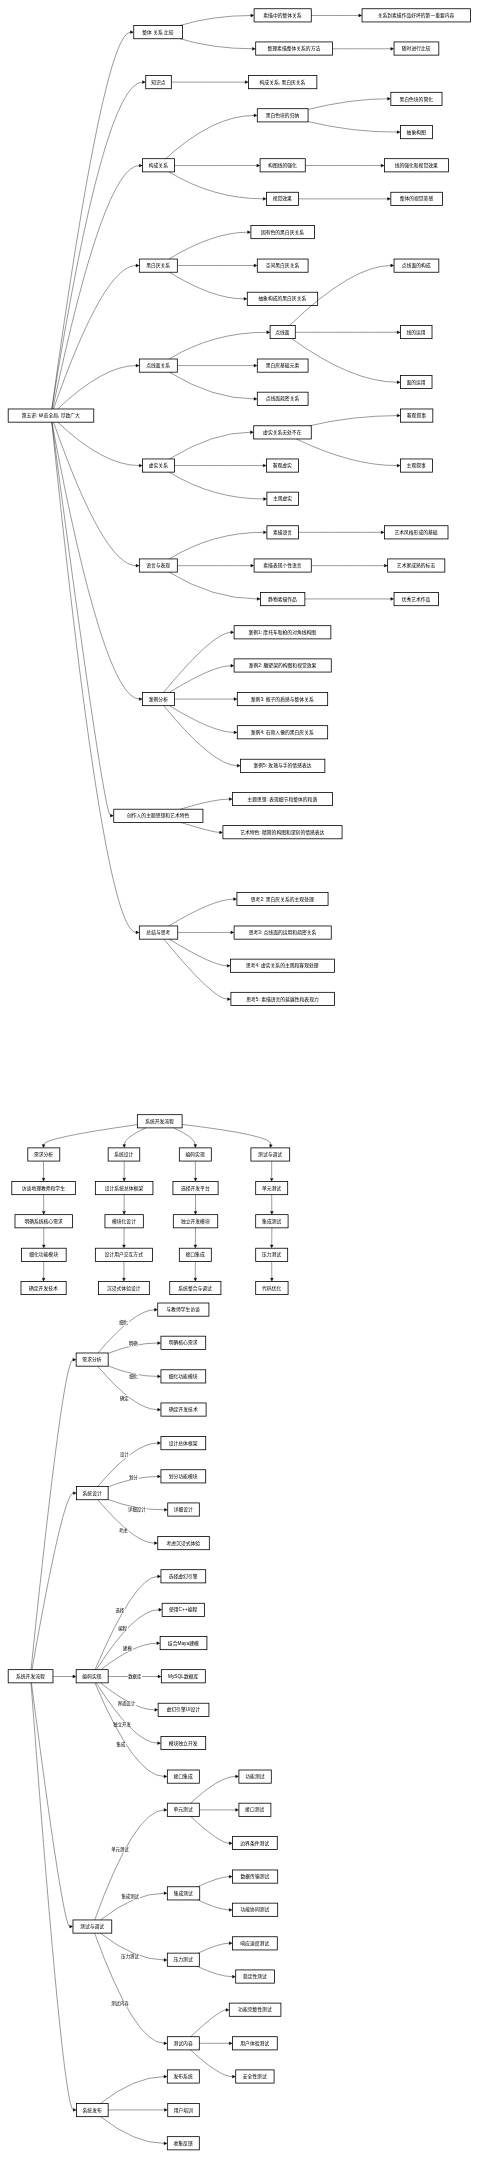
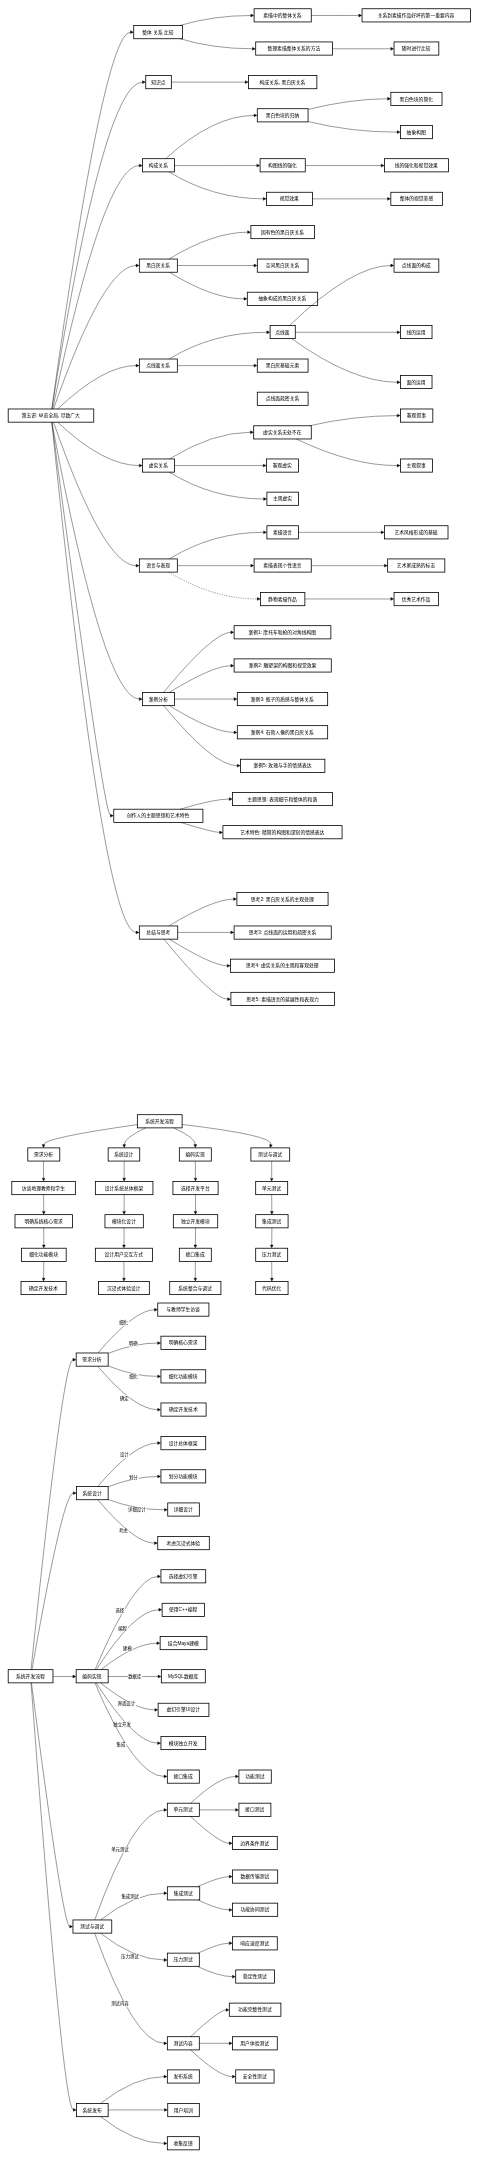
node "视觉效果": size 32x13 -> 46x13
edge "点线面关系" -> "点线面疏密关系": removed
edge "语言与表现" -> "静物素描作品": style solid -> dashed
